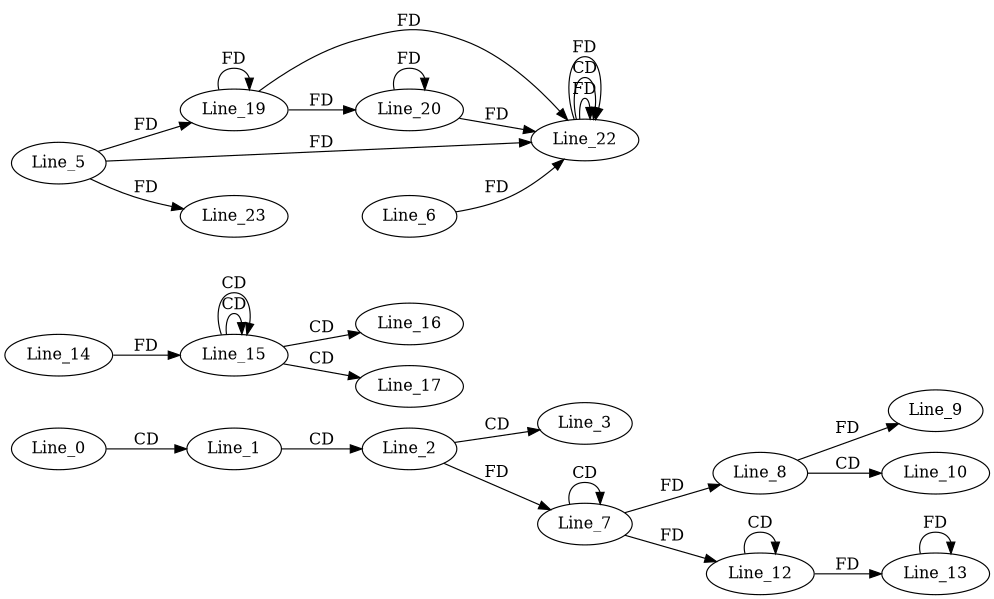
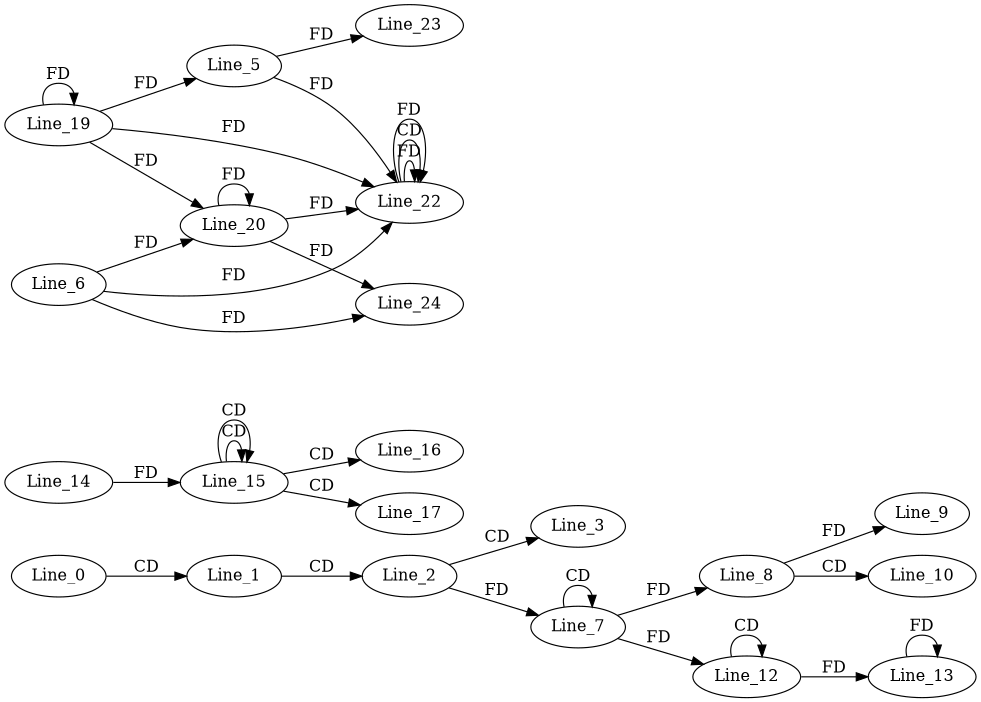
edge "Line_5" -> "Line_19": reversed
edge "Line_6" -> "Line_20": added, label "FD"
node "Line_24": added
